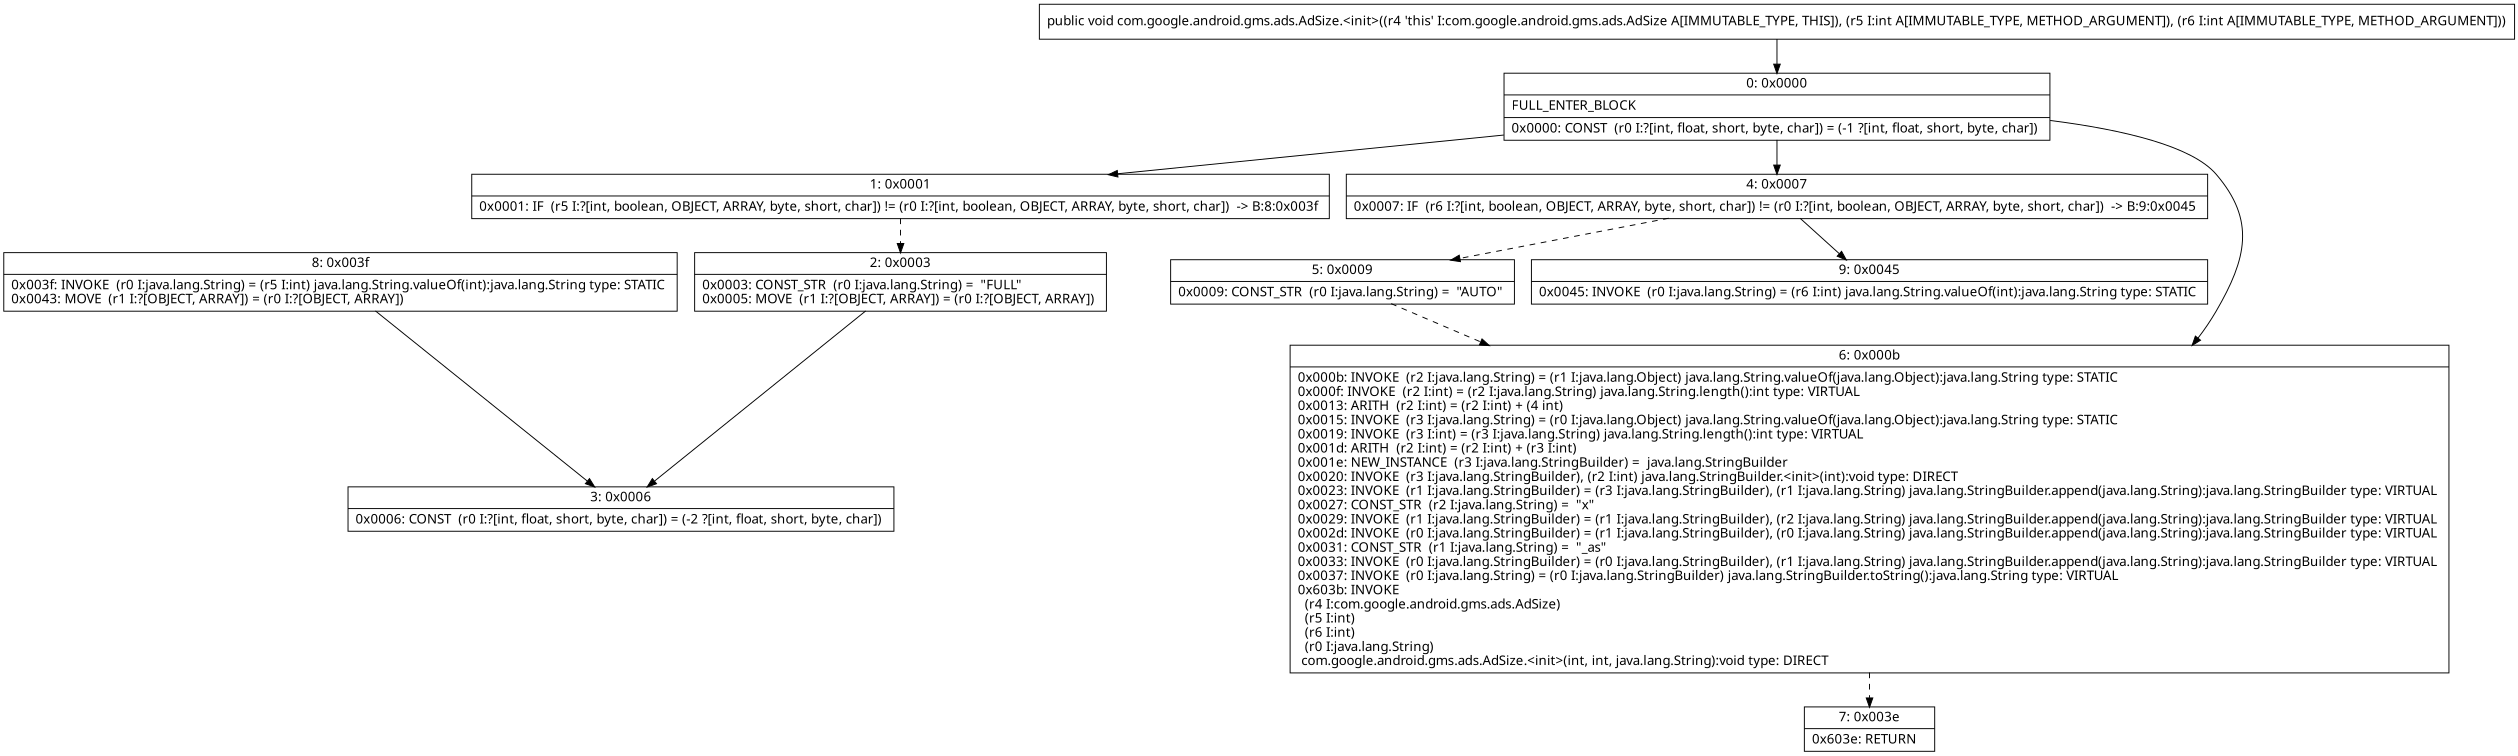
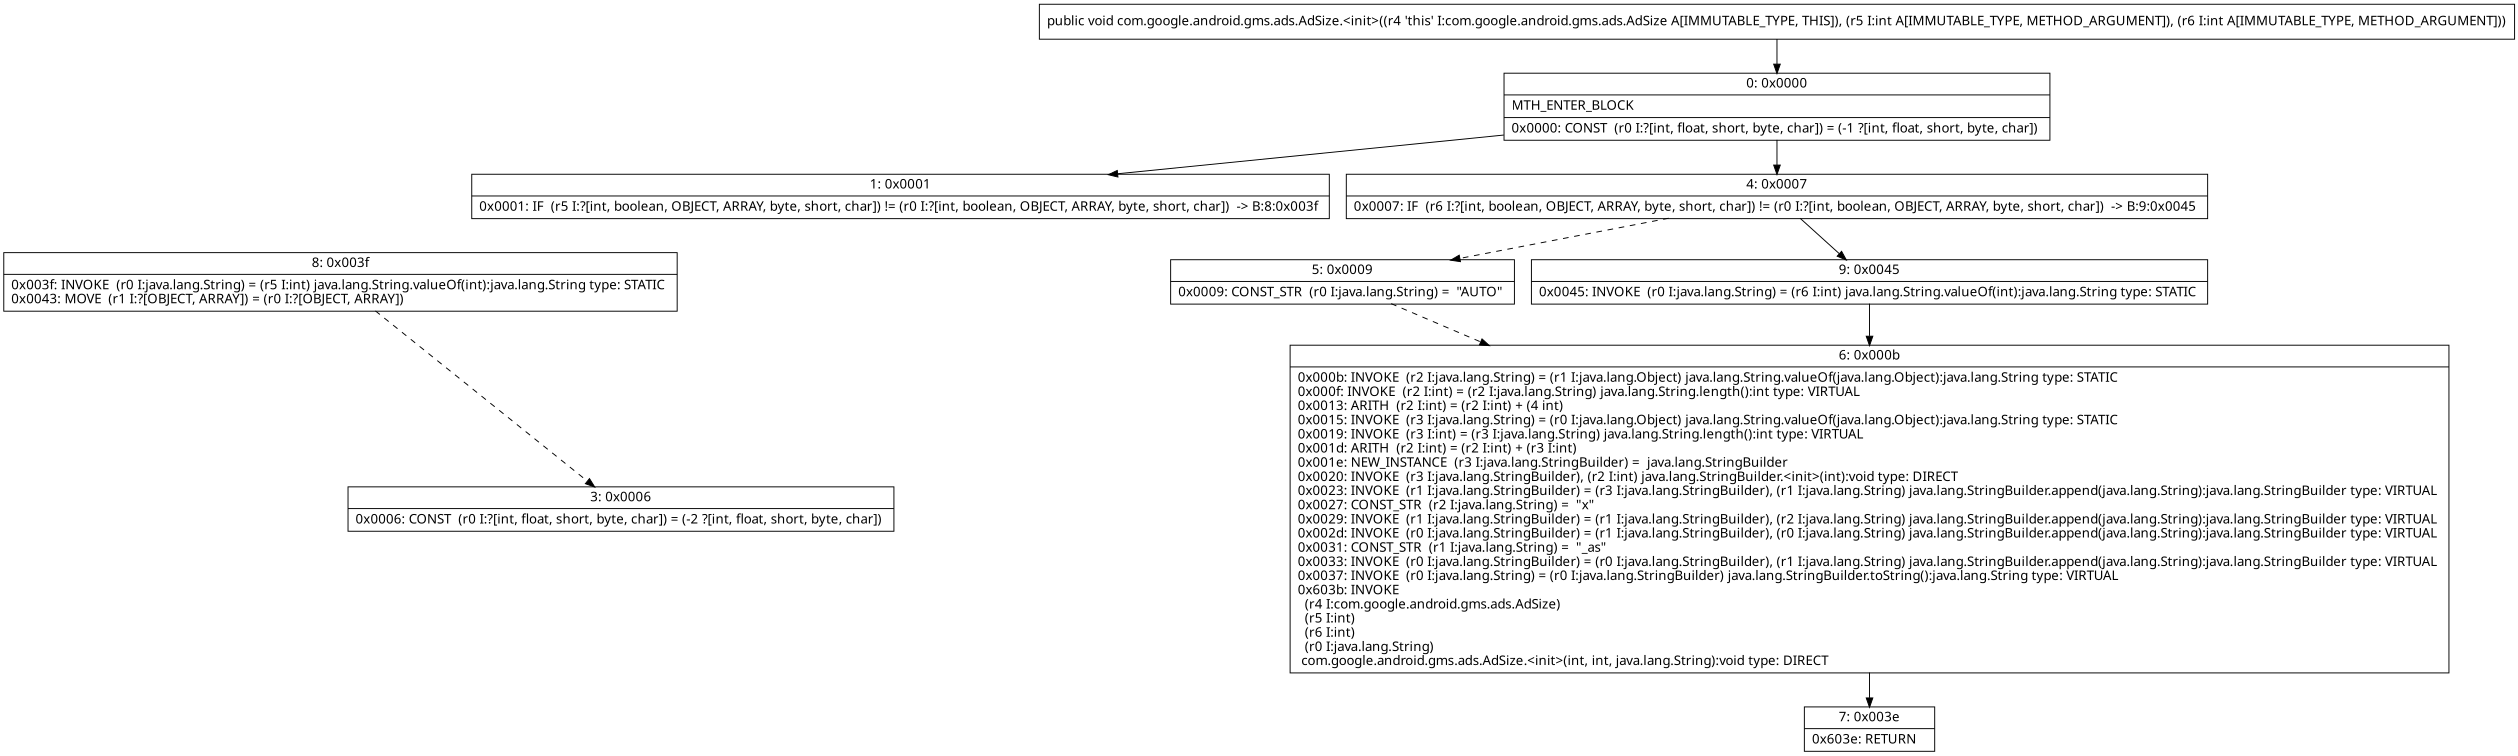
node "0: 0x0000": text "FULL_ENTER_BLOCK" -> "MTH_ENTER_BLOCK"
edge "0: 0x0000" -> "6: 0x000b": now "9: 0x0045" -> "6: 0x000b"
node "2: 0x0003": removed
edge "8: 0x003f" -> "3: 0x0006": style solid -> dashed
edge "6: 0x000b" -> "7: 0x003e": style dashed -> solid
